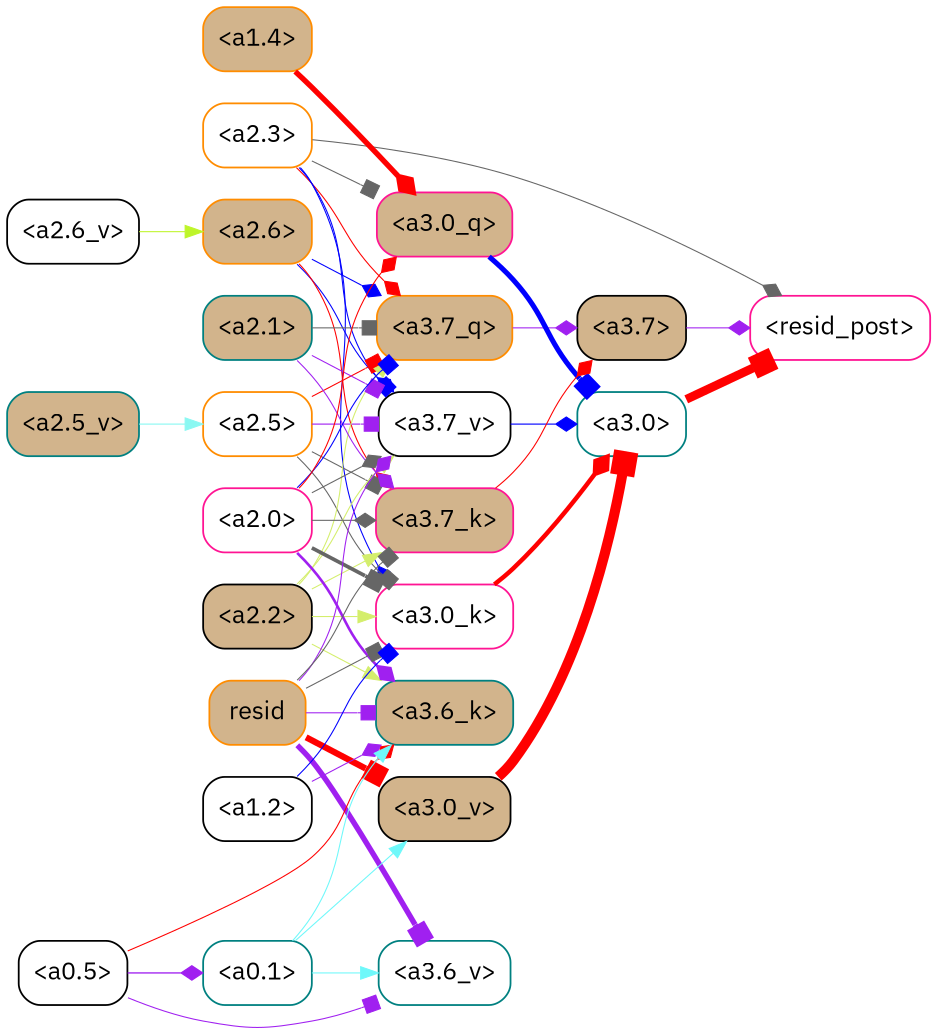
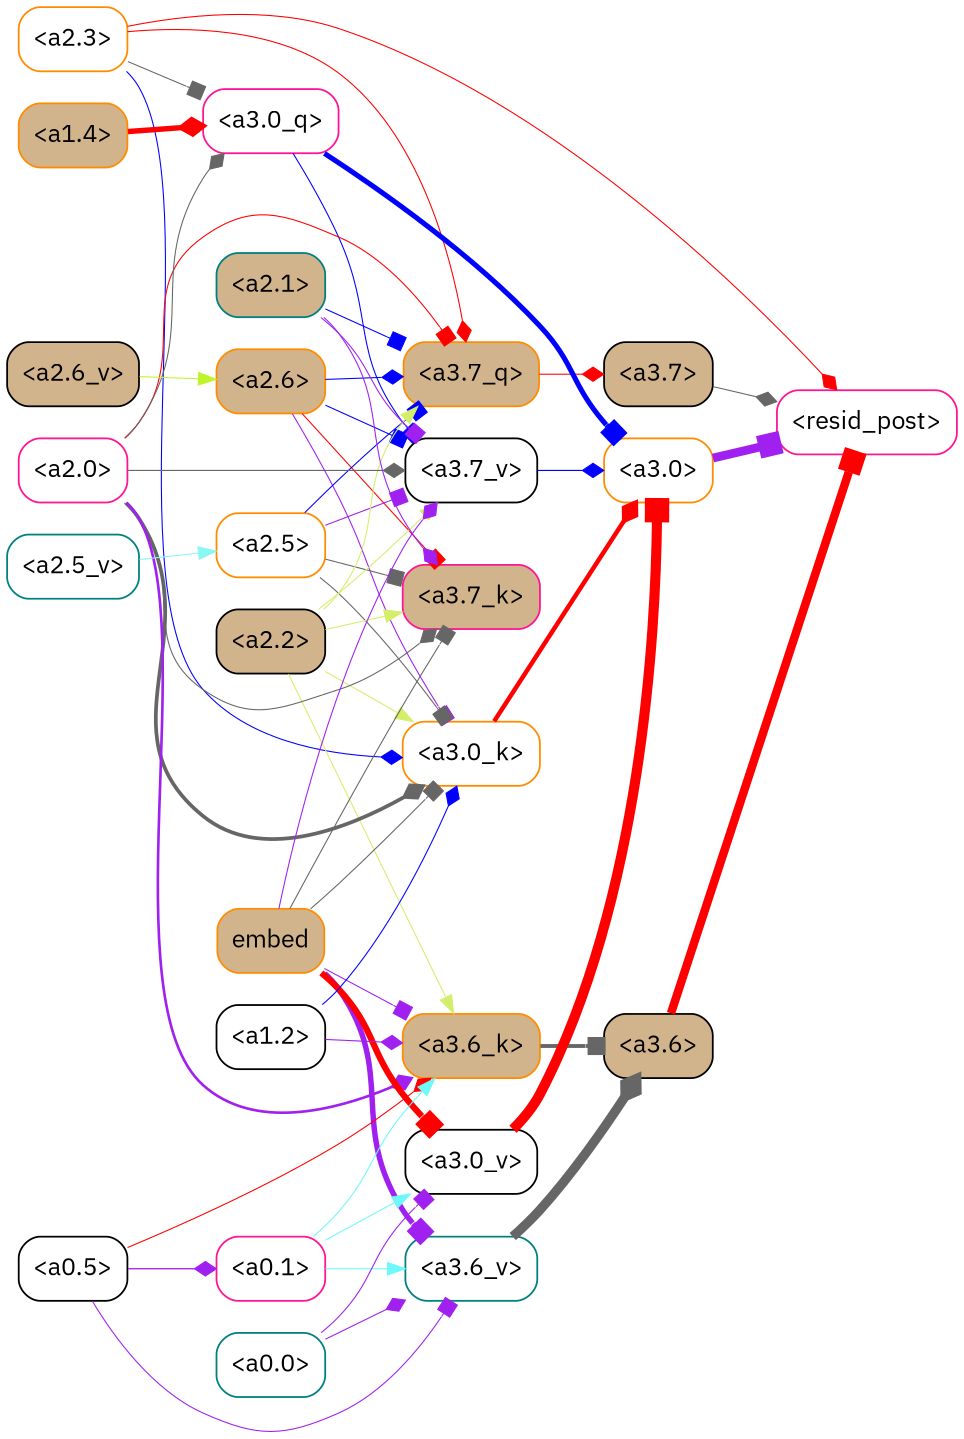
edge "<a2.3>" -> "<resid_post>": color gray40 -> red
node "<a3.0_q>": fillcolor tan -> white
node "<a2.6_v>": fillcolor white -> tan
edge "<a2.3>" -> "<a3.7_v>": now "<a3.0_q>" -> "<a3.7_v>"
edge "<a2.6>" -> "<a3.7_v>": arrowhead diamond -> box
edge "<a2.1>" -> "<a3.7_q>": color gray40 -> blue
edge "<a3.7_q>" -> "<a3.7>": color purple -> red
edge "<a3.7>" -> "<resid_post>": color purple -> gray40
edge "<a2.6>" -> "<a3.7_k>": arrowhead diamond -> box
edge "<a2.0>" -> "<a3.0_q>": color red -> gray40
edge "<a2.5>" -> "<a3.7_q>": color red -> blue
edge "<a3.0>" -> "<resid_post>": color red -> purple
node "<a2.5_v>": fillcolor tan -> white
node "<a3.0>": color teal -> darkorange
edge "<a2.0>" -> "<a3.7_q>": color blue -> red
edge "<a3.7_k>" -> "<a3.7>": removed
edge "<a2.6>" -> "<a3.0_k>": added
edge "<a2.0>" -> "<a3.0_k>": arrowhead box -> diamond
node "<a3.0_k>": color deeppink -> darkorange
node "resid": label "resid" -> "embed"
node "<a3.6_k>": color teal -> darkorange
edge "<a1.2>" -> "<a3.0_k>": arrowhead box -> diamond
node "<a3.0_v>": fillcolor tan -> white
node "<a0.1>": color teal -> deeppink
node "<a3.6>": added
node "<a0.0>": added
